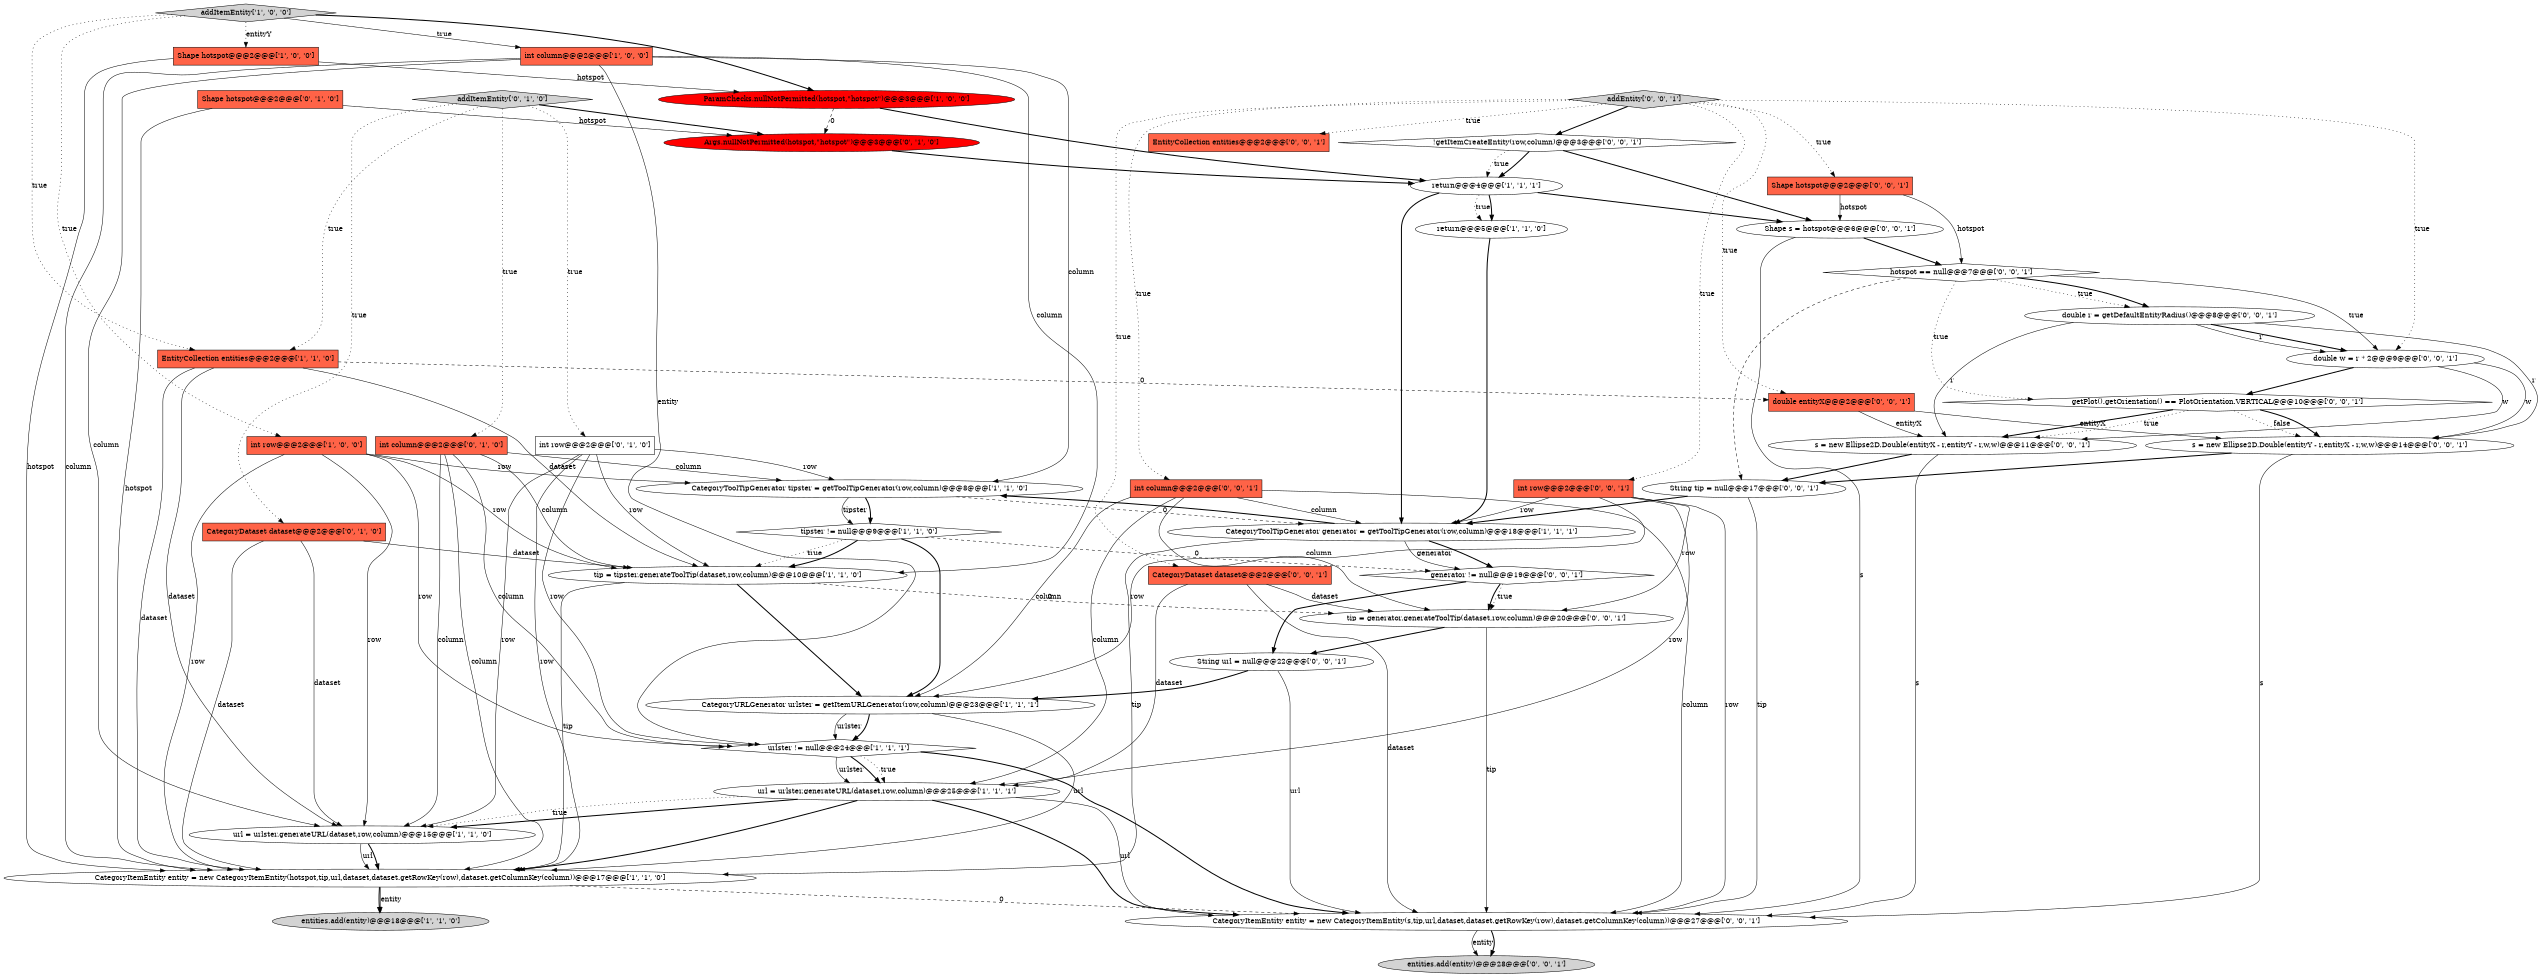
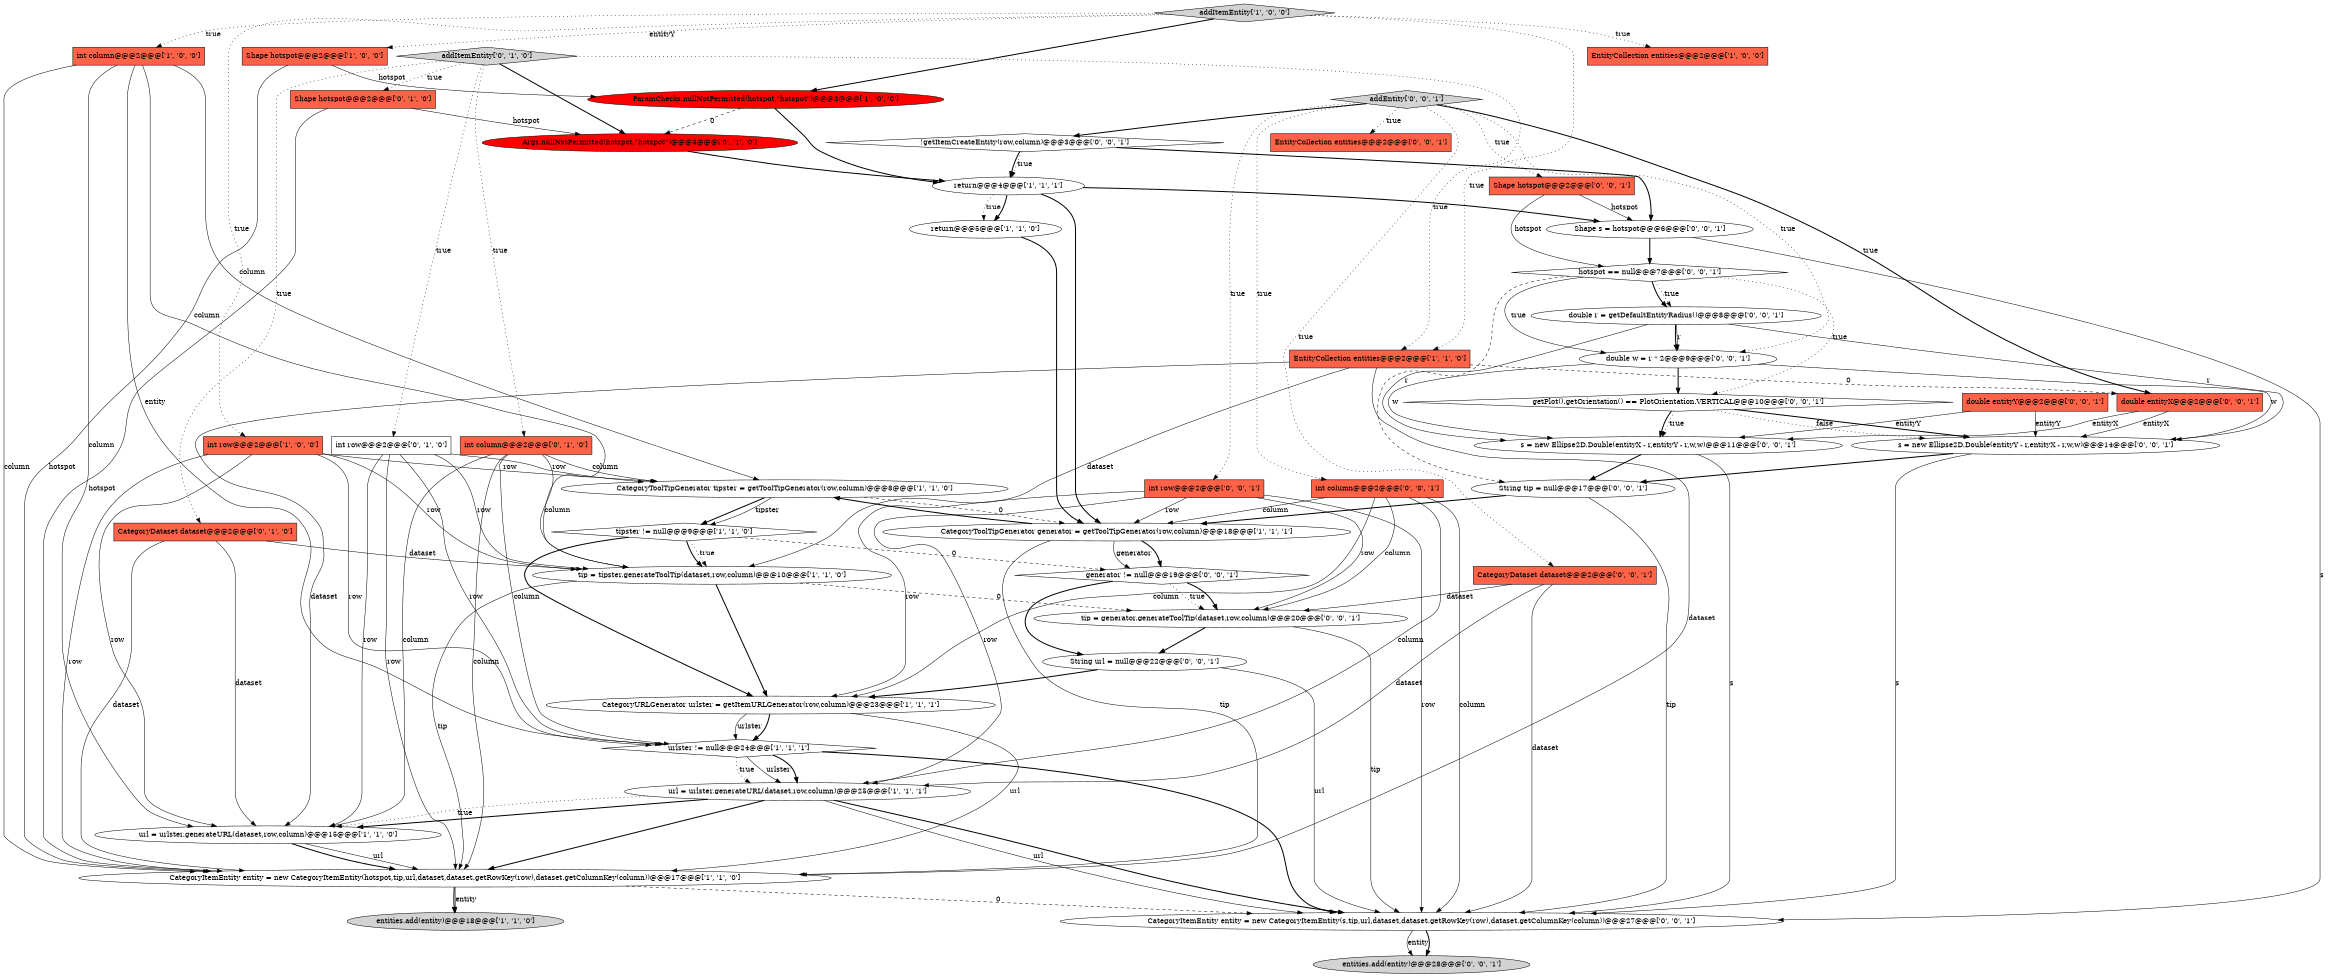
edge "addItemEntity['1', '0', '0']" -> "int column@@@2@@@['1', '0', '0']": style solid -> dotted
node "EntityCollection entities@@@2@@@['1', '0', '0']": added
edge "addItemEntity['0', '1', '0']" -> "Shape hotspot@@@2@@@['0', '1', '0']": added, label "true"
edge "addEntity['0', '0', '1']" -> "double entityX@@@2@@@['0', '0', '1']": style dotted -> bold
node "double entityY@@@2@@@['0', '0', '1']": added
